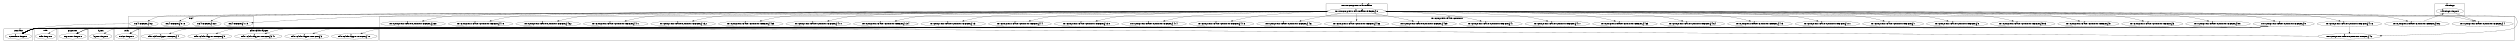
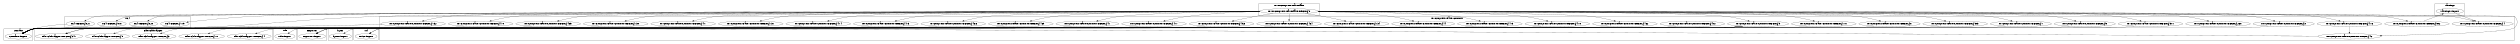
edge "IO::Uncompress::RawInflate::BEGIN@8" -> "IO::Compress::Base::Common::BEGIN@461": now "IO::Uncompress::RawInflate::BEGIN@8" -> "File::GlobMapper::BEGIN@341"
cluster "strict": label "strict" -> "utf"
